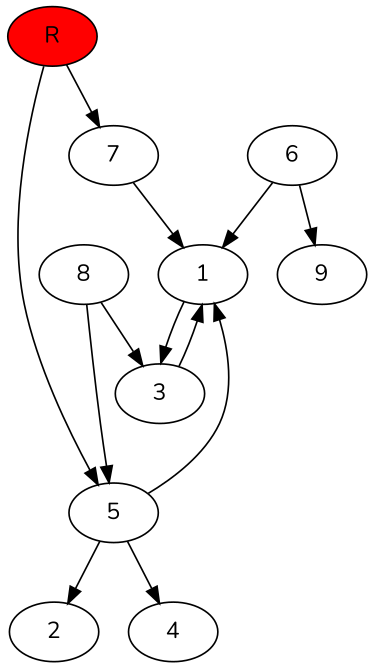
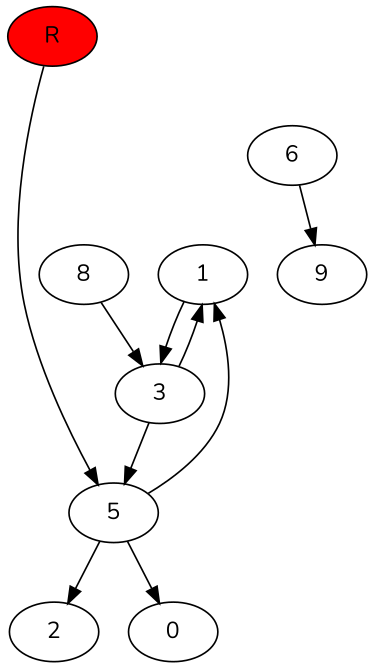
node "7": removed
edge "6" -> "1": removed
edge "8" -> "5": now "3" -> "5"
node "4": label "4" -> "0"
